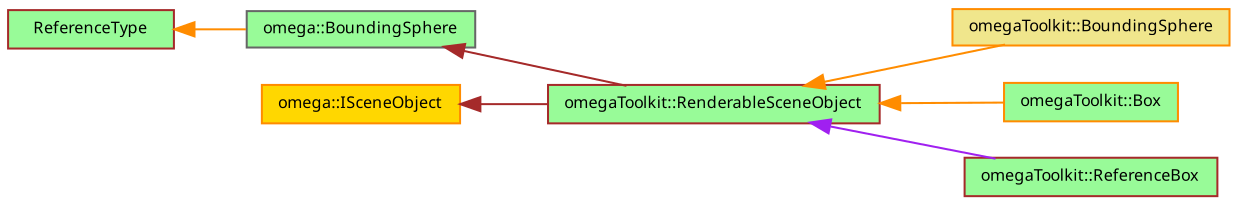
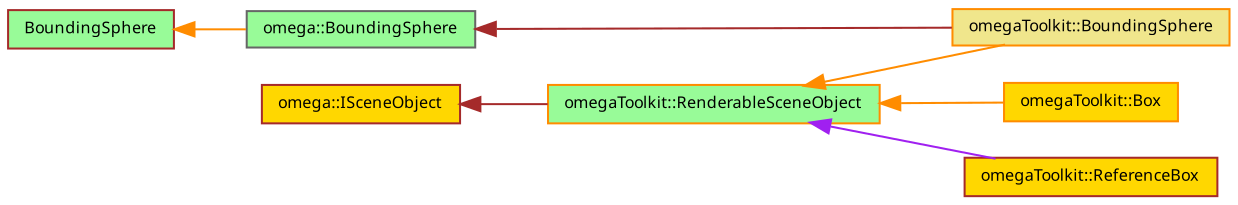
node "ReferenceType": label "ReferenceType" -> "BoundingSphere"
edge "omegaToolkit::RenderableSceneObject" -> "omega::BoundingSphere": now "omegaToolkit::BoundingSphere" -> "omega::BoundingSphere"
node "omegaToolkit::Box": fillcolor palegreen -> gold
node "omega::ISceneObject": color darkorange -> brown
node "omegaToolkit::RenderableSceneObject": color brown -> darkorange
node "omegaToolkit::ReferenceBox": fillcolor palegreen -> gold
